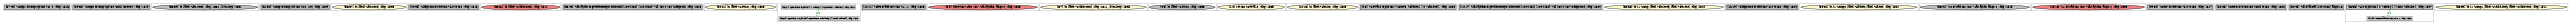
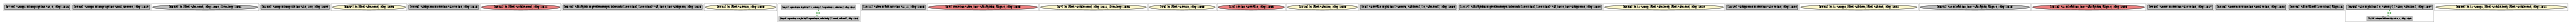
node "[4/5]  br label %return, !dbg !1333": fillcolor grey -> lemonchiffon
node "[1/2]  ret i32 %retval.0, !dbg !1335": fillcolor lemonchiffon -> lightcoral
